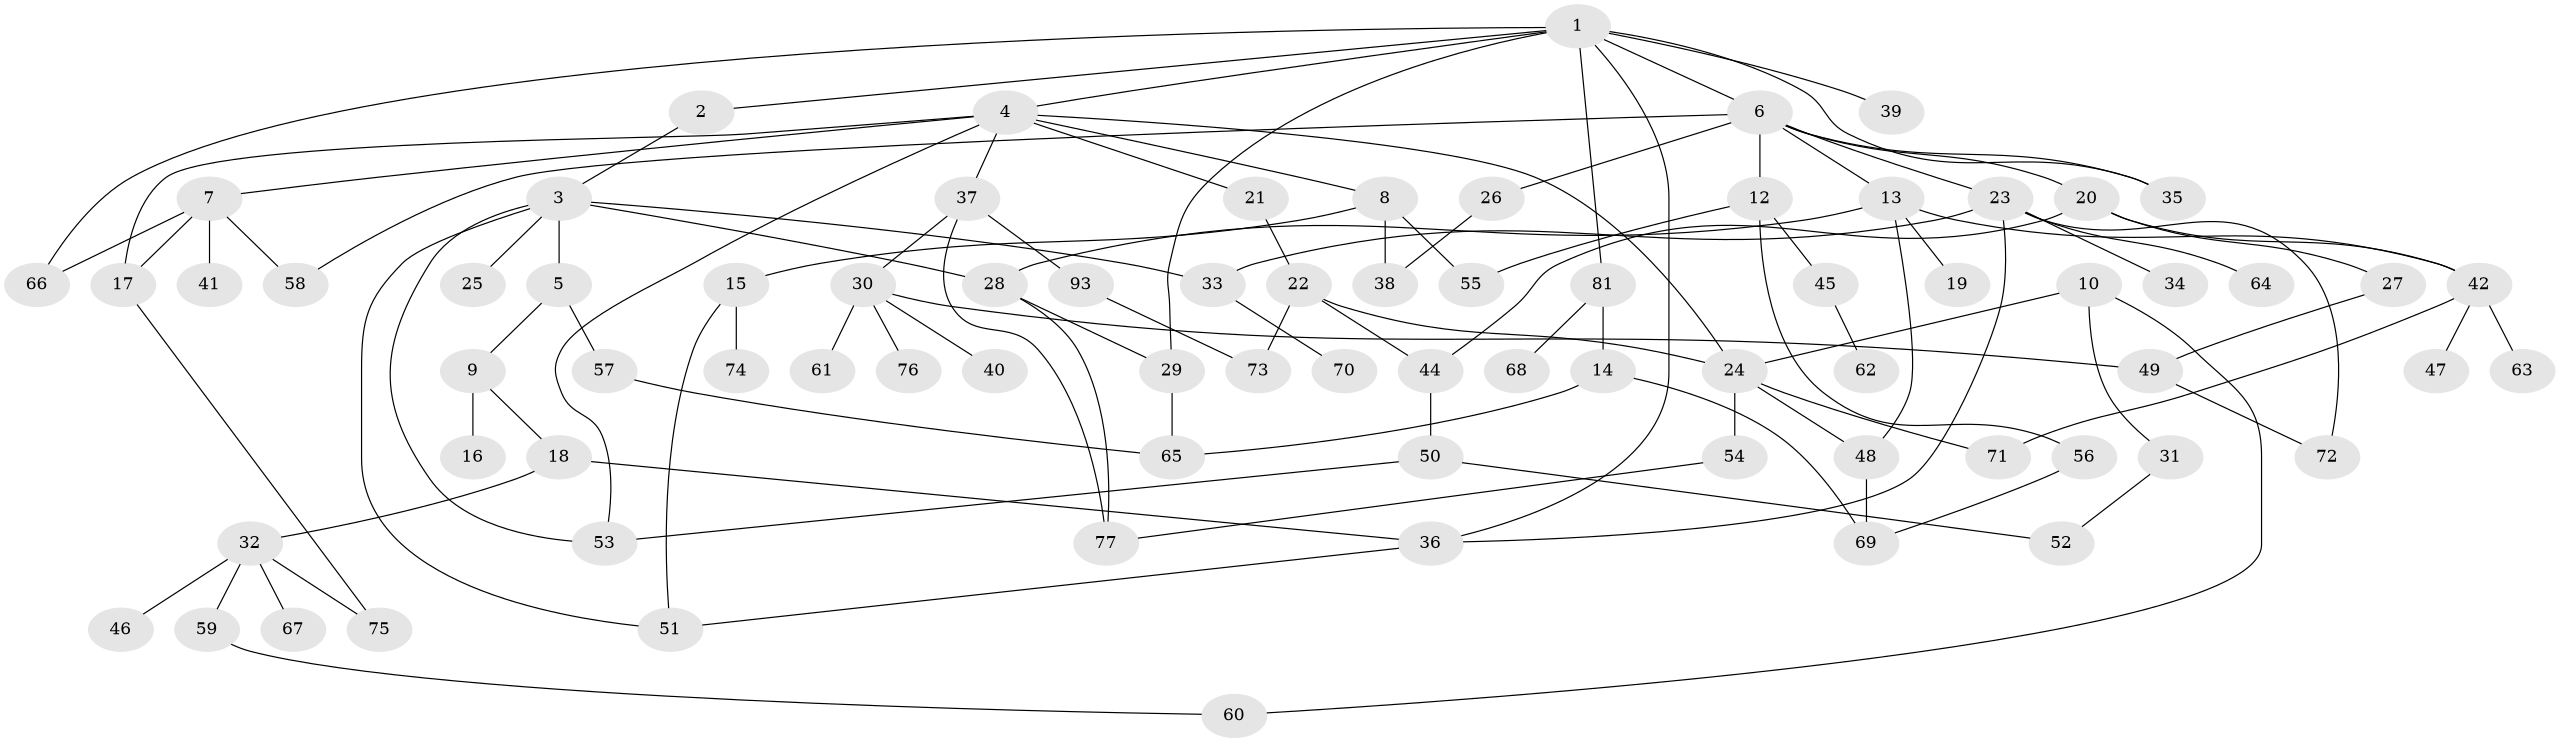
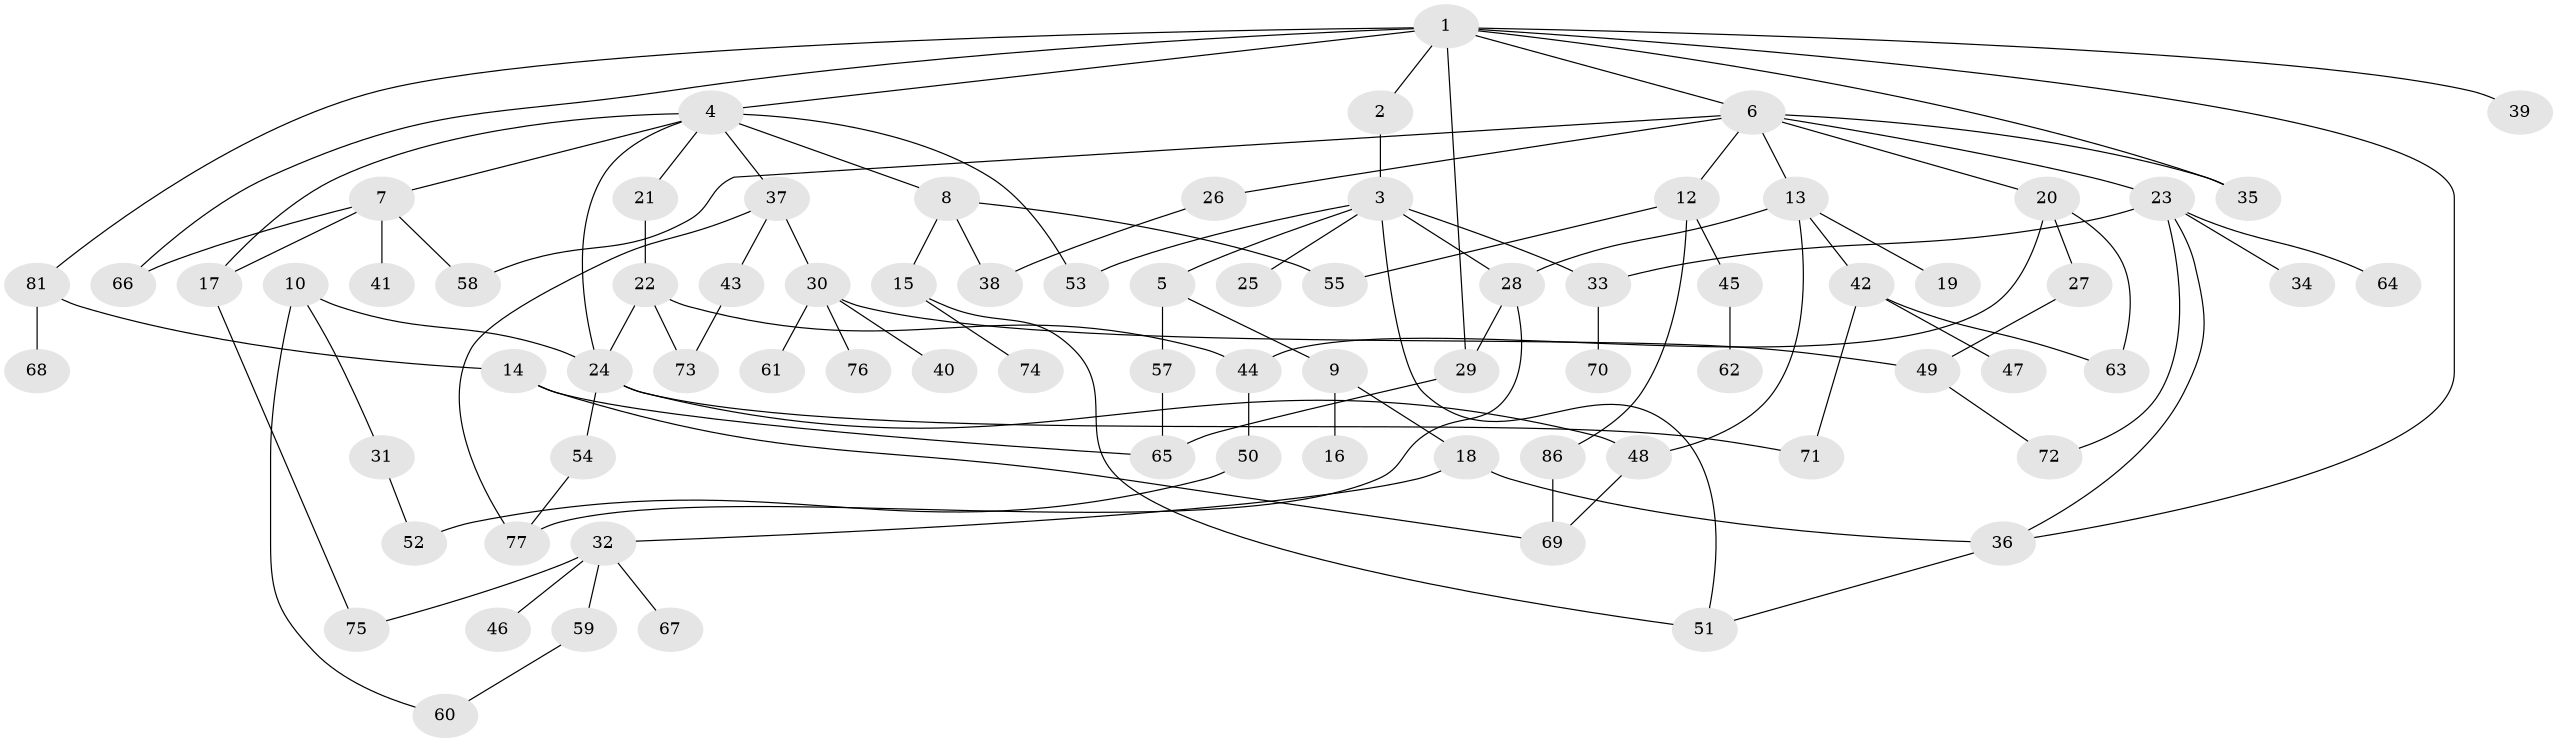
edge "20" -- "42": now "20" -- "63"
node "93": label "93" -> "43"
node "56": label "56" -> "86"
edge "50" -- "53": removed
